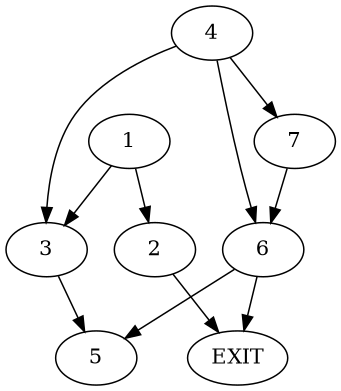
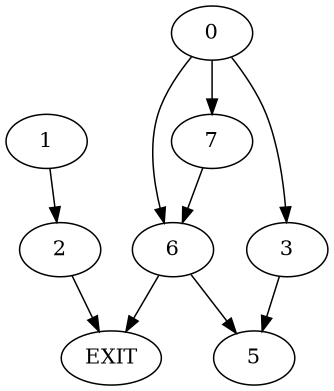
node "4": label "4" -> "0"
edge "1" -> "3": removed
